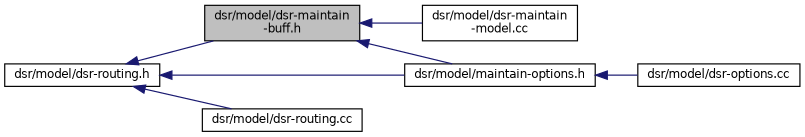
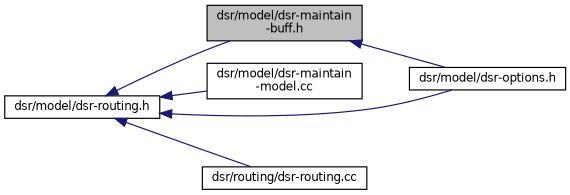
edge "dsr/model/dsr-maintain -model.cc" -> "dsr/model/dsr-maintain -buff.h": now "dsr/model/dsr-maintain -model.cc" -> "dsr/model/dsr-routing.h"
node "dsr/model/maintain-options.h": label "dsr/model/maintain-options.h" -> "dsr/model/dsr-options.h"
node "dsr/model/dsr-options.cc": removed
node "dsr/model/dsr-routing.cc": label "dsr/model/dsr-routing.cc" -> "dsr/routing/dsr-routing.cc"
